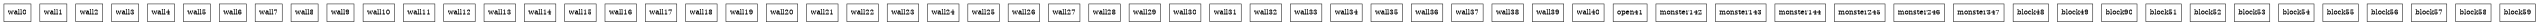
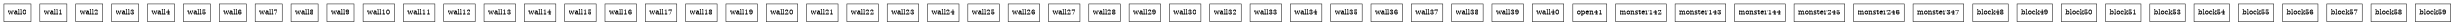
node "wall31": removed
node "block90": label "block90" -> "block50"
node "block52": removed
